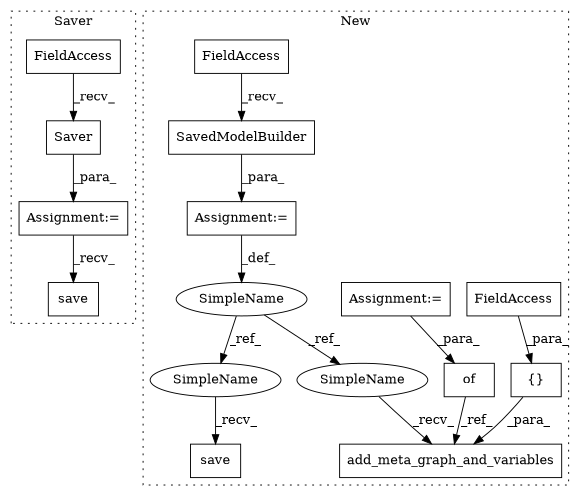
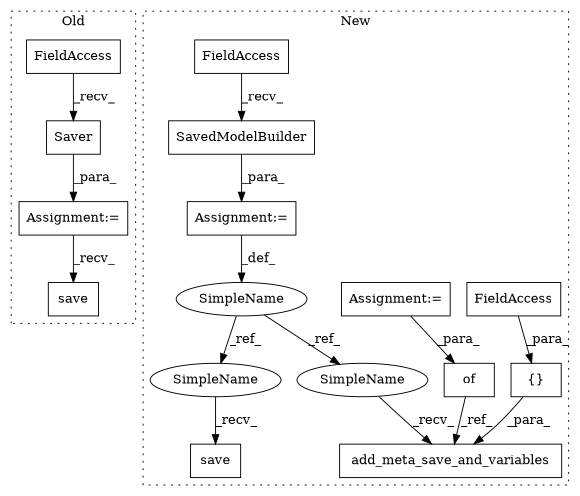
cluster "Saver": label "Saver" -> "Old"
node "add_meta_graph_and_variables": label "add_meta_graph_and_variables" -> "add_meta_save_and_variables"
